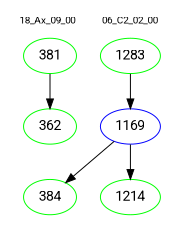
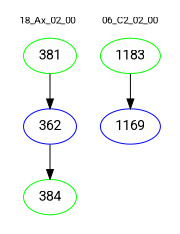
cluster "18_Ax_09_00": label "18_Ax_09_00" -> "18_Ax_02_00"
node "1283": label "1283" -> "1183"
node "362": color green -> blue
edge "1169" -> "384": now "362" -> "384"
node "1214": removed
